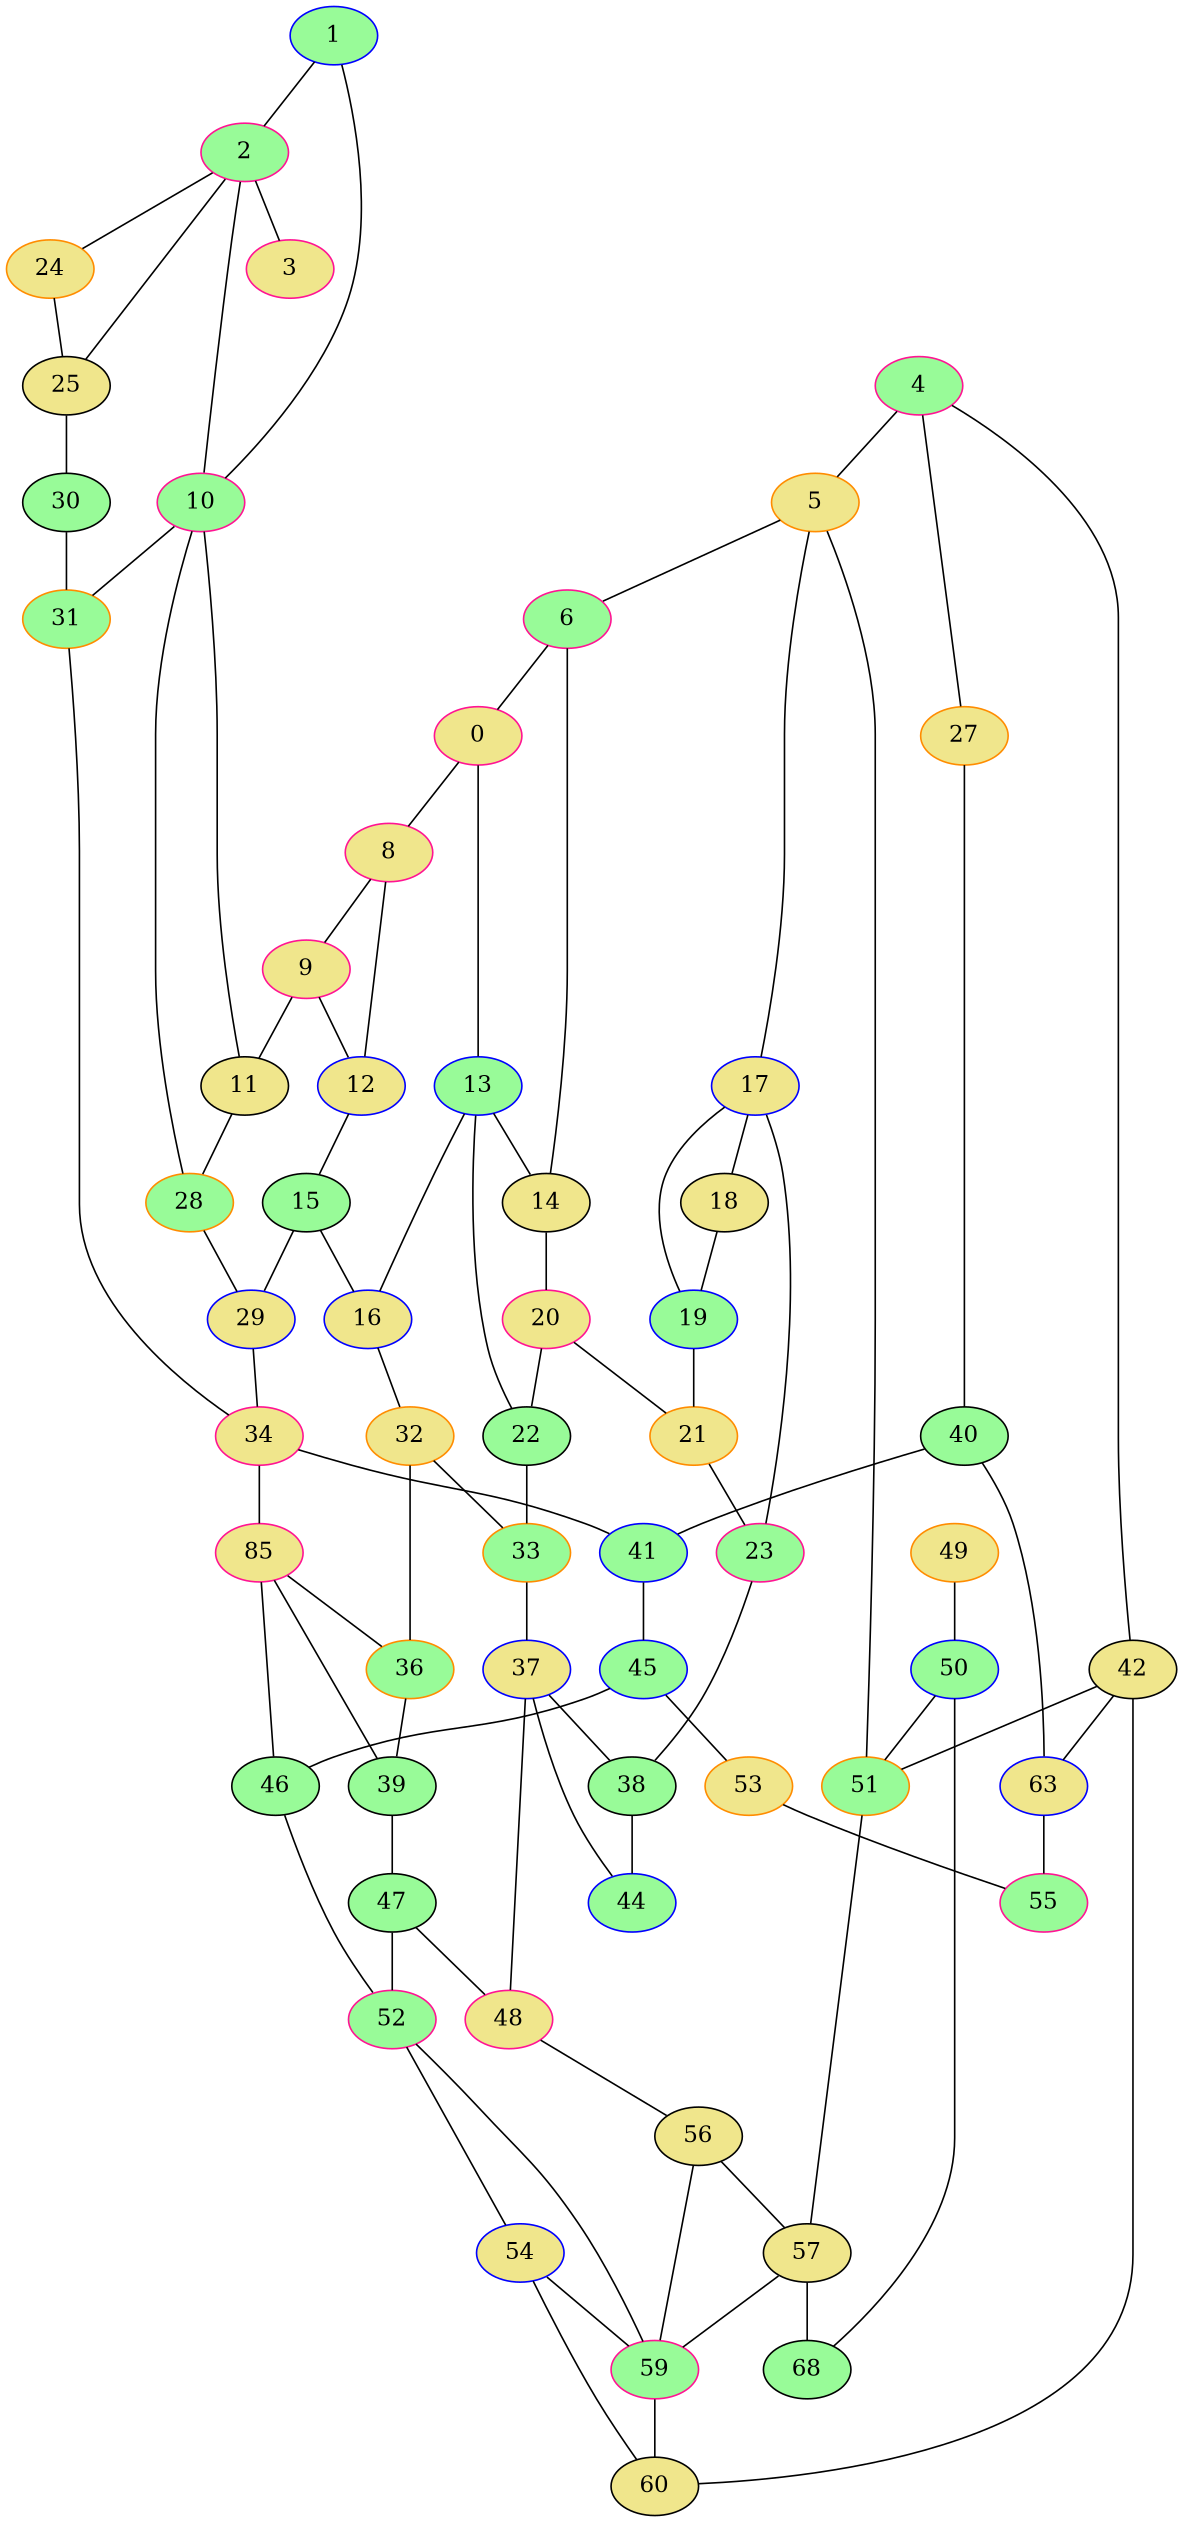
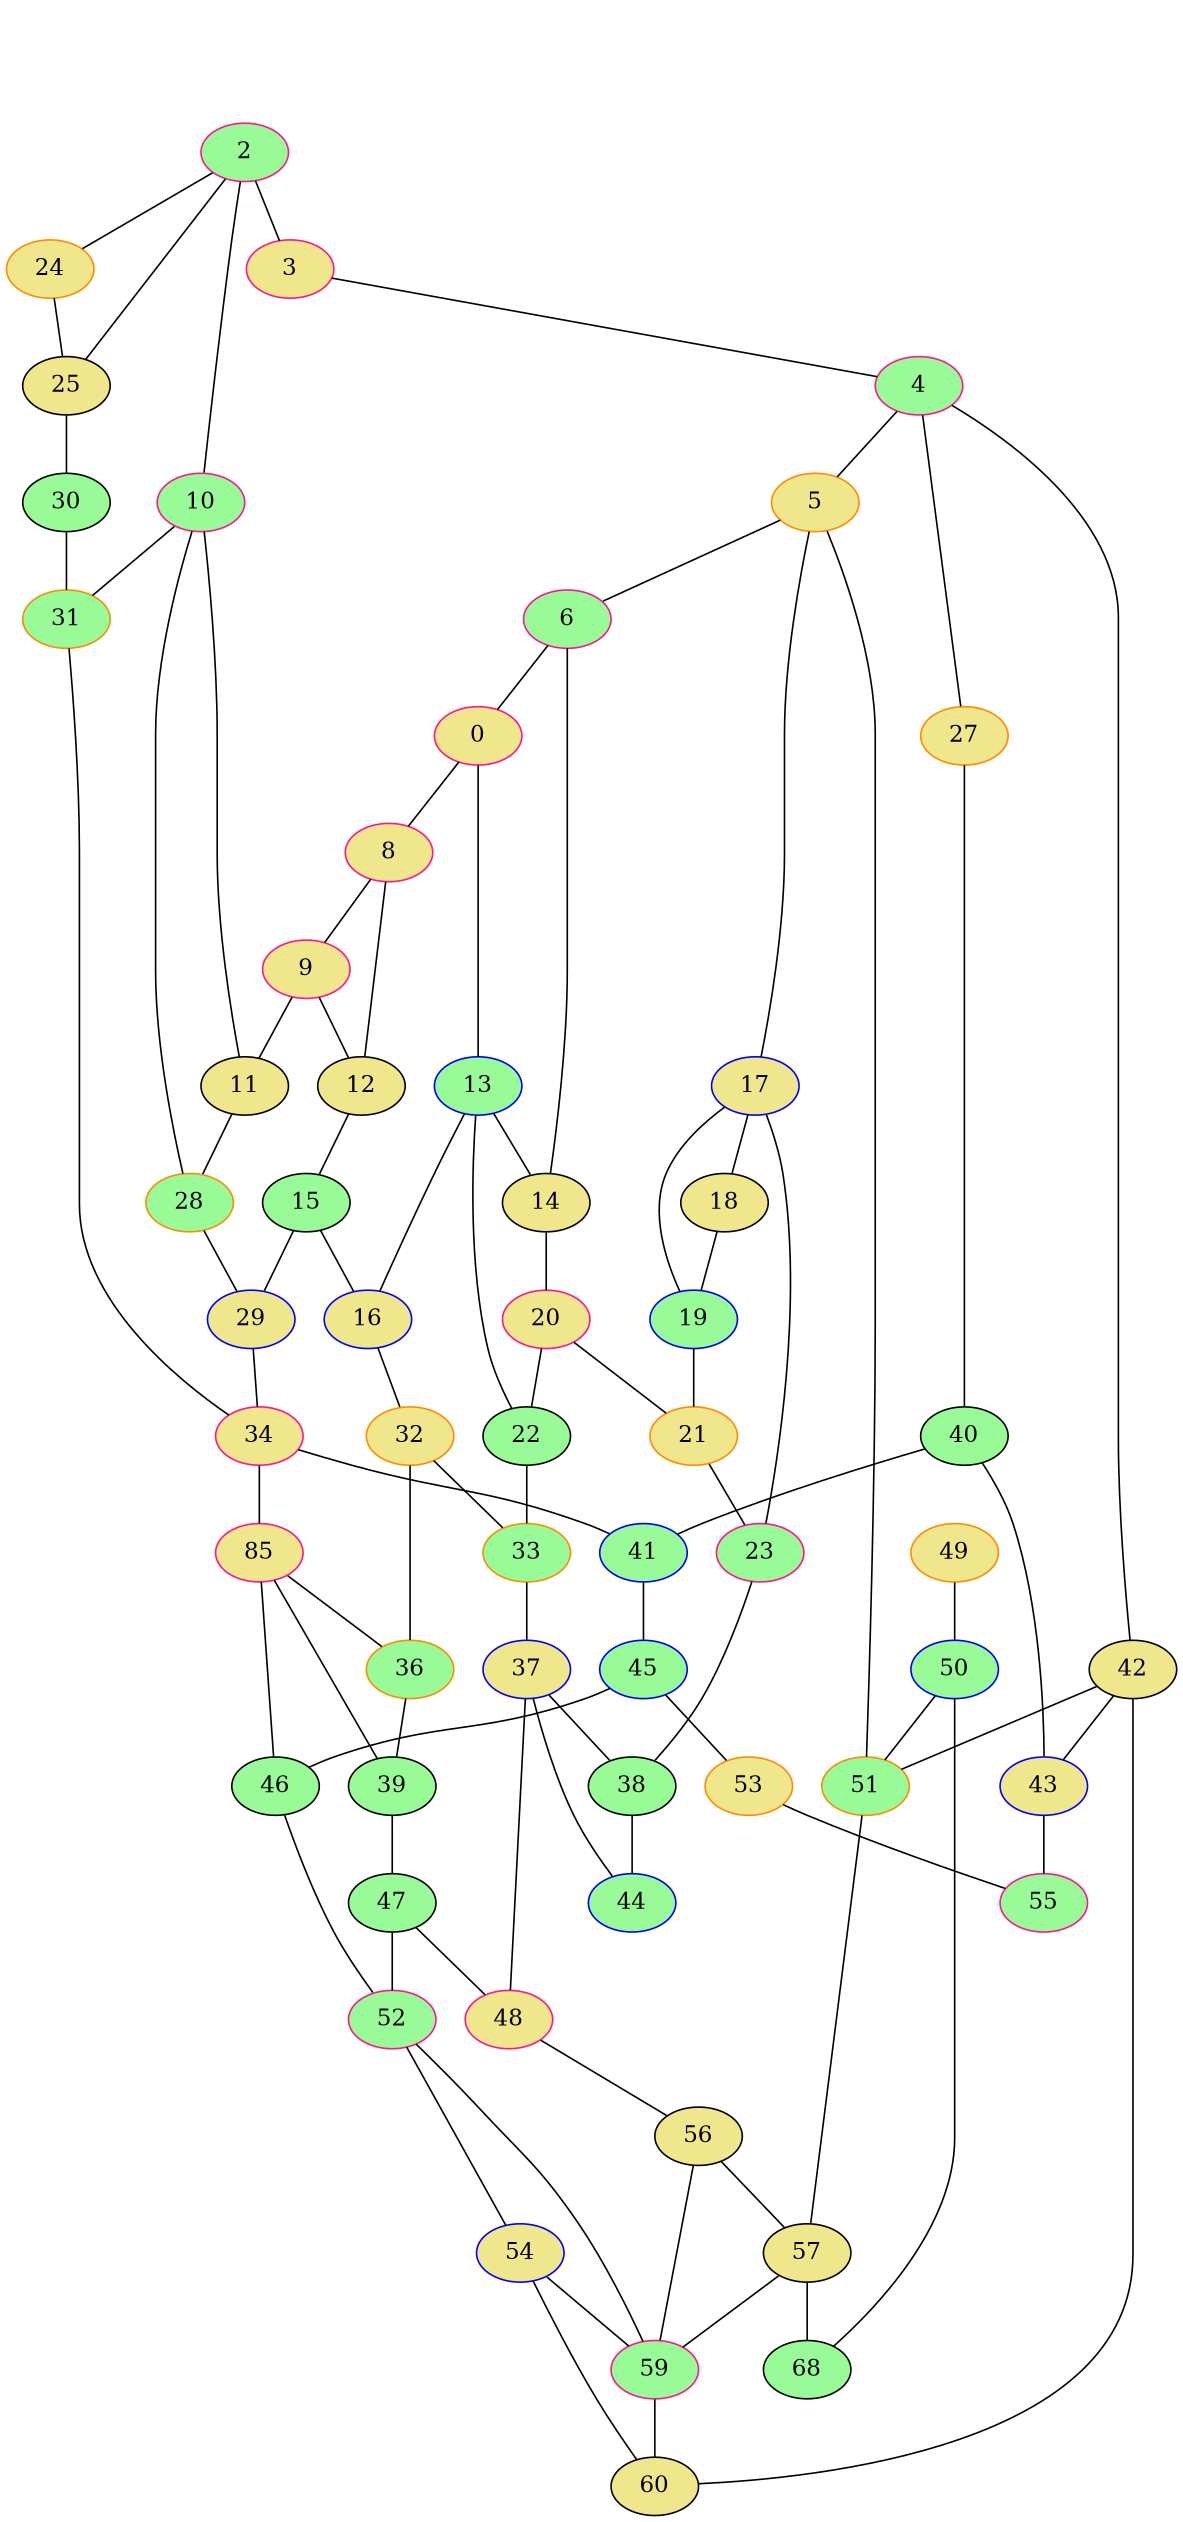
node "1": removed
edge "3" -- "4": added
node "12": color blue -> black
node "63": label "63" -> "43"
